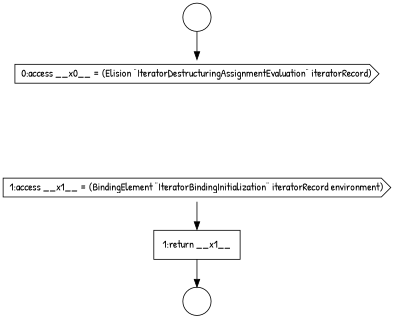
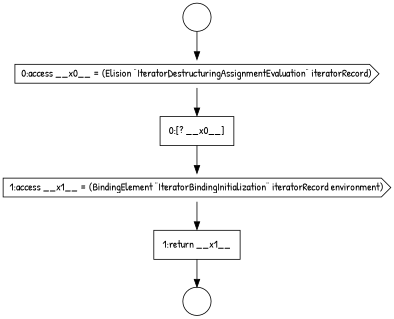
node "0:[? __x0__]": added
